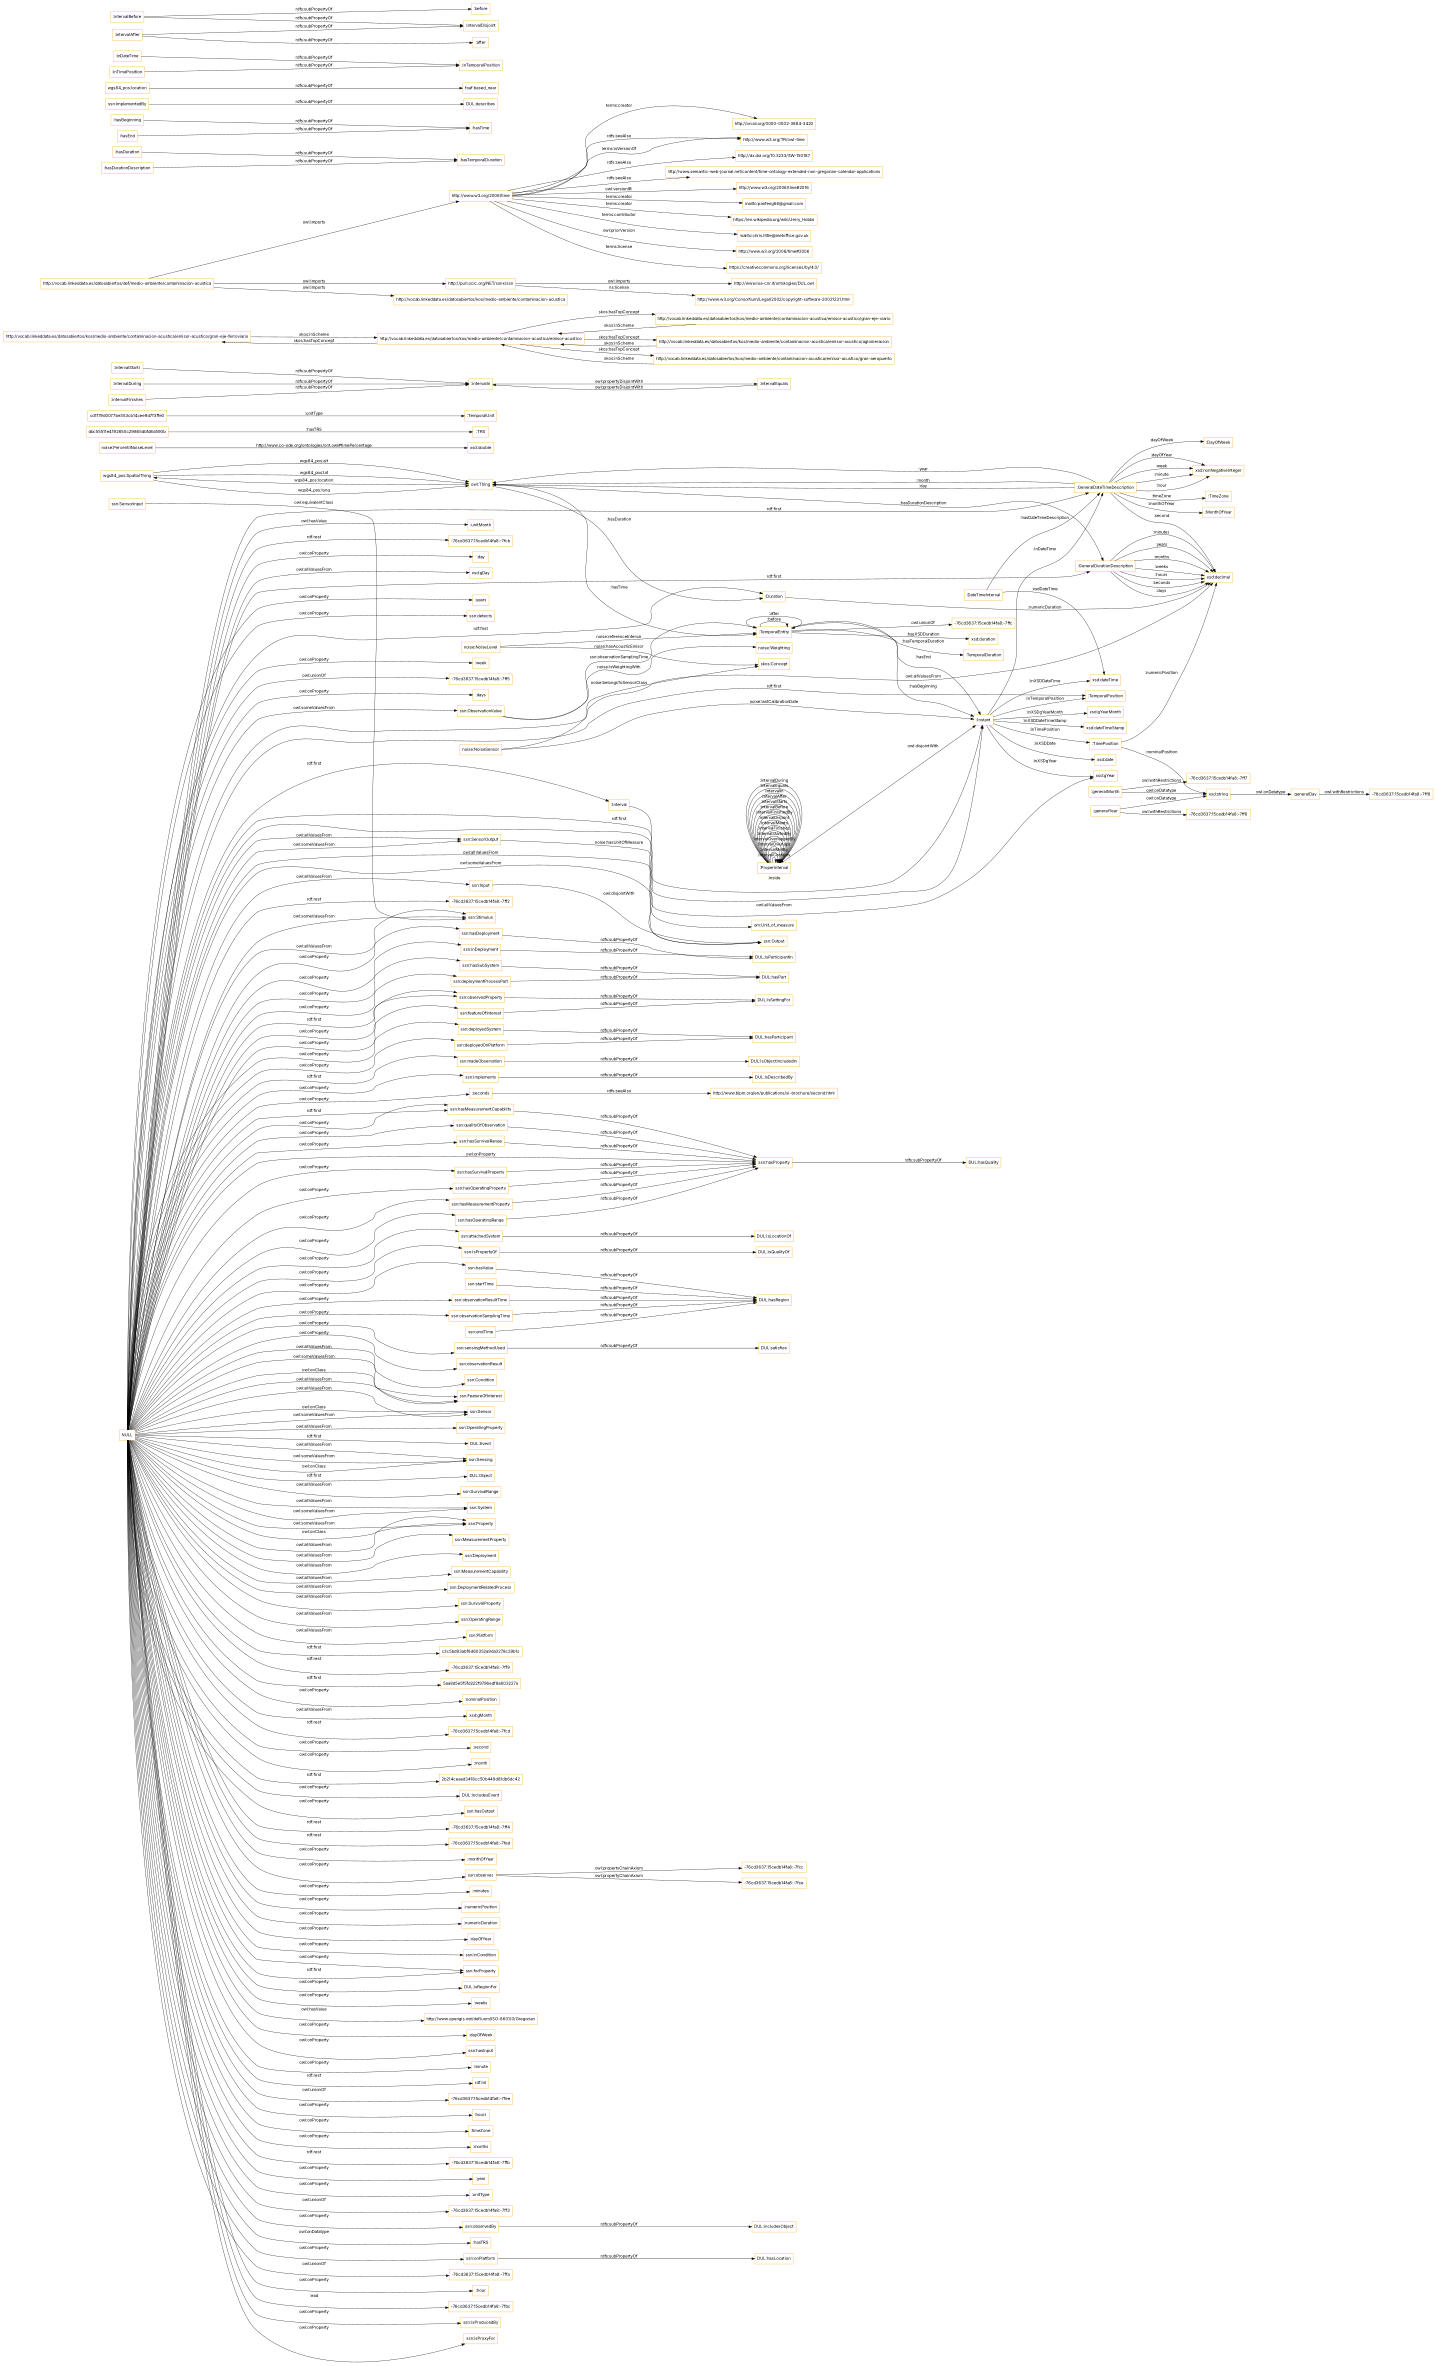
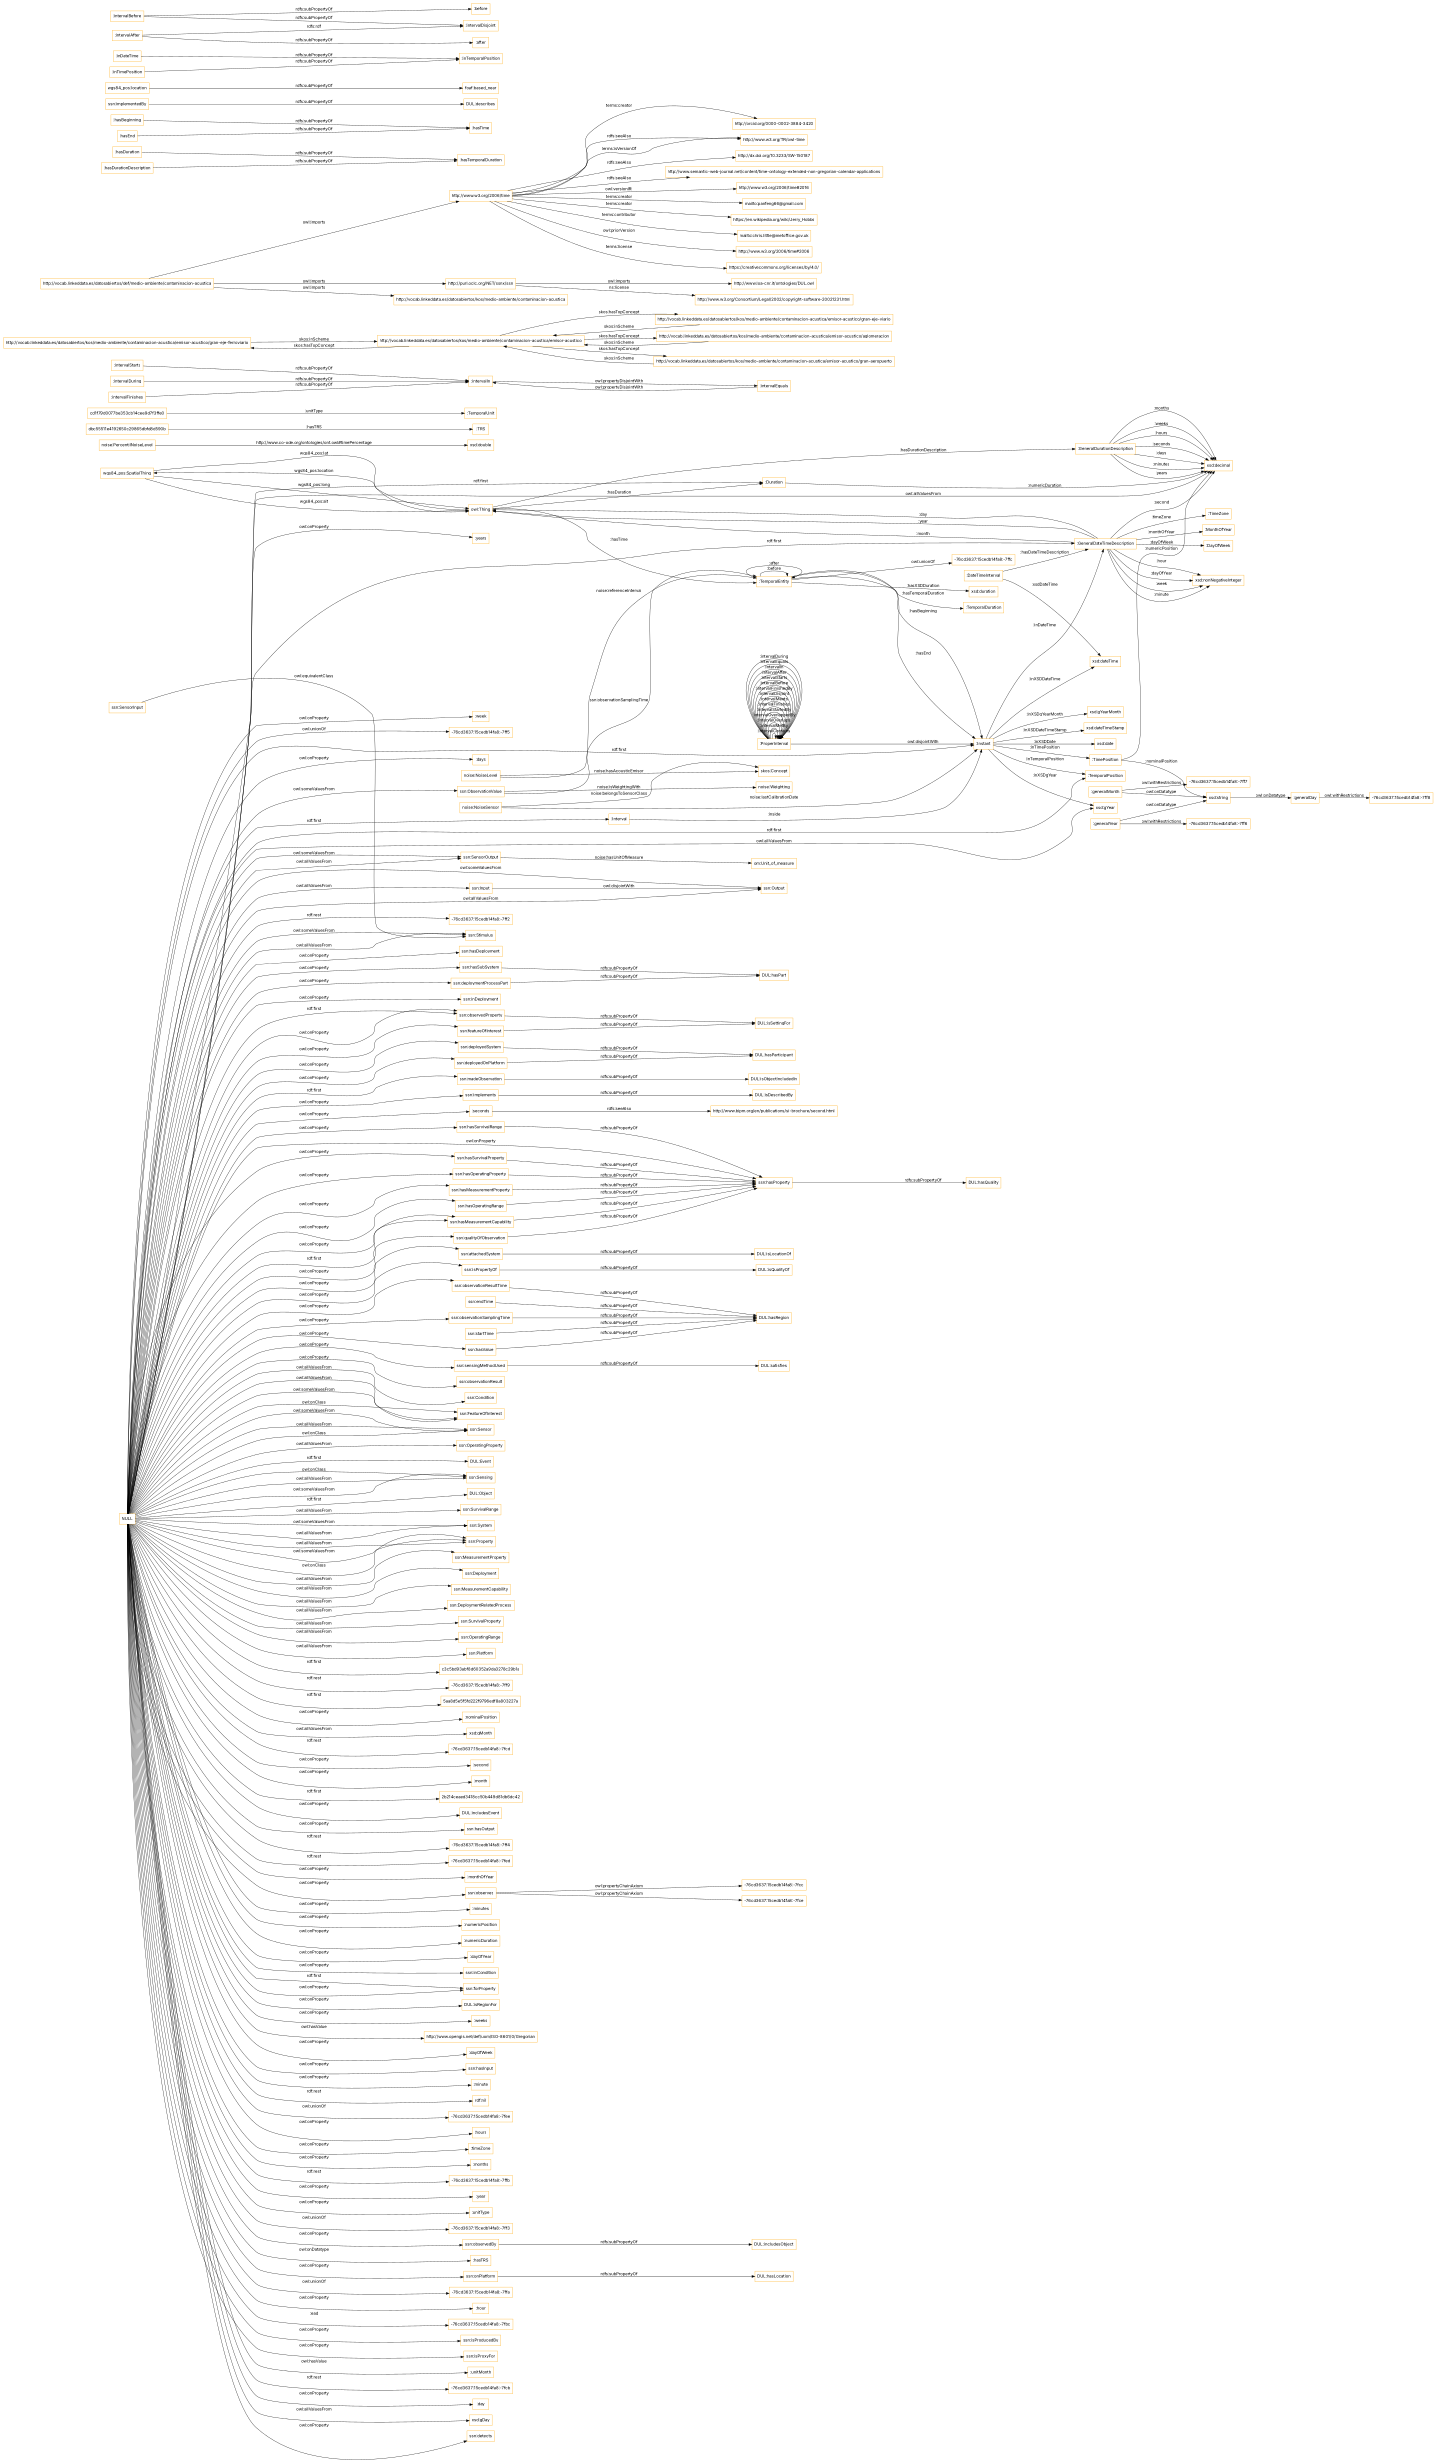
edge ":intervalAfter" -> ":intervalDisjoint": label "rdfs:subPropertyOf" -> "rdfs:rdf"
edge "NULL" -> ":GeneralDurationDescription": removed, label "rdf:first"
node "DUL:isParticipantIn": removed
